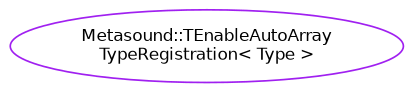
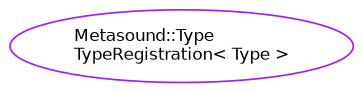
node "Metasound::TEnableAutoArray TypeRegistration< Type >": label "Metasound::TEnableAutoArray TypeRegistration< Type >" -> "Metasound::Type TypeRegistration< Type >"
